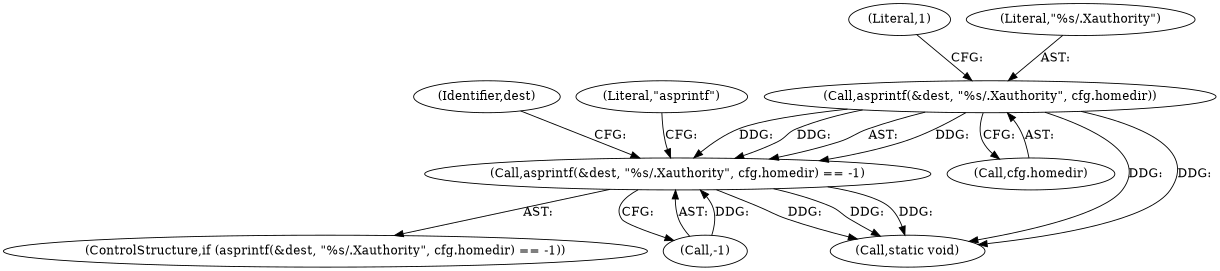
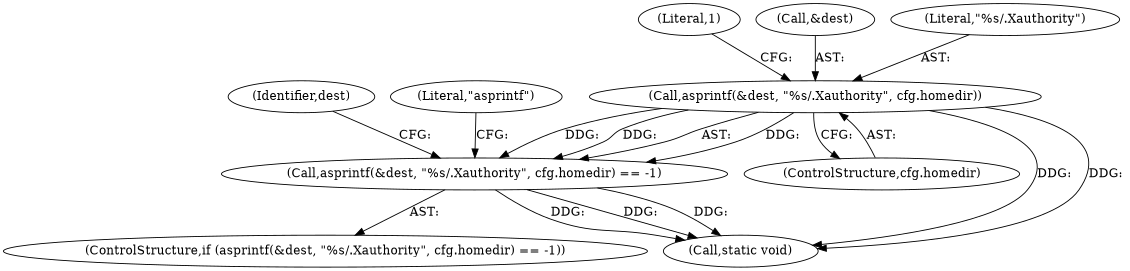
node "(Call,&dest)": added
node "(Call,cfg.homedir)": label "(Call,cfg.homedir)" -> "(ControlStructure,cfg.homedir)"
node "(Call,-1)": removed
